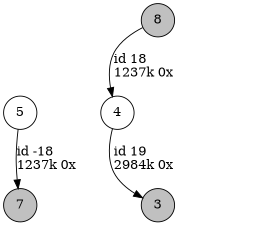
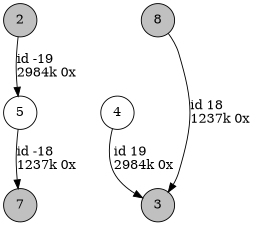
node "2": added
edge "8" -> "4": now "8" -> "3"
